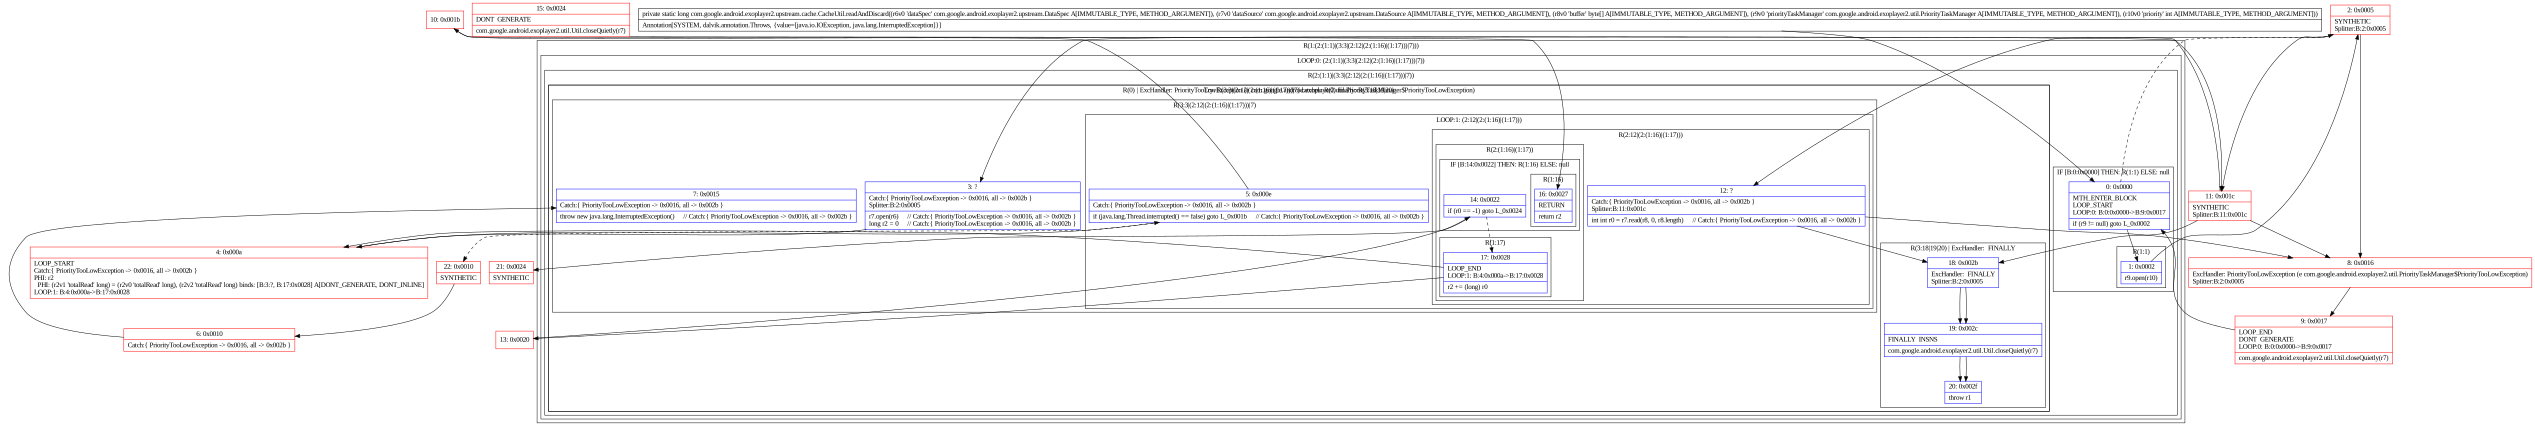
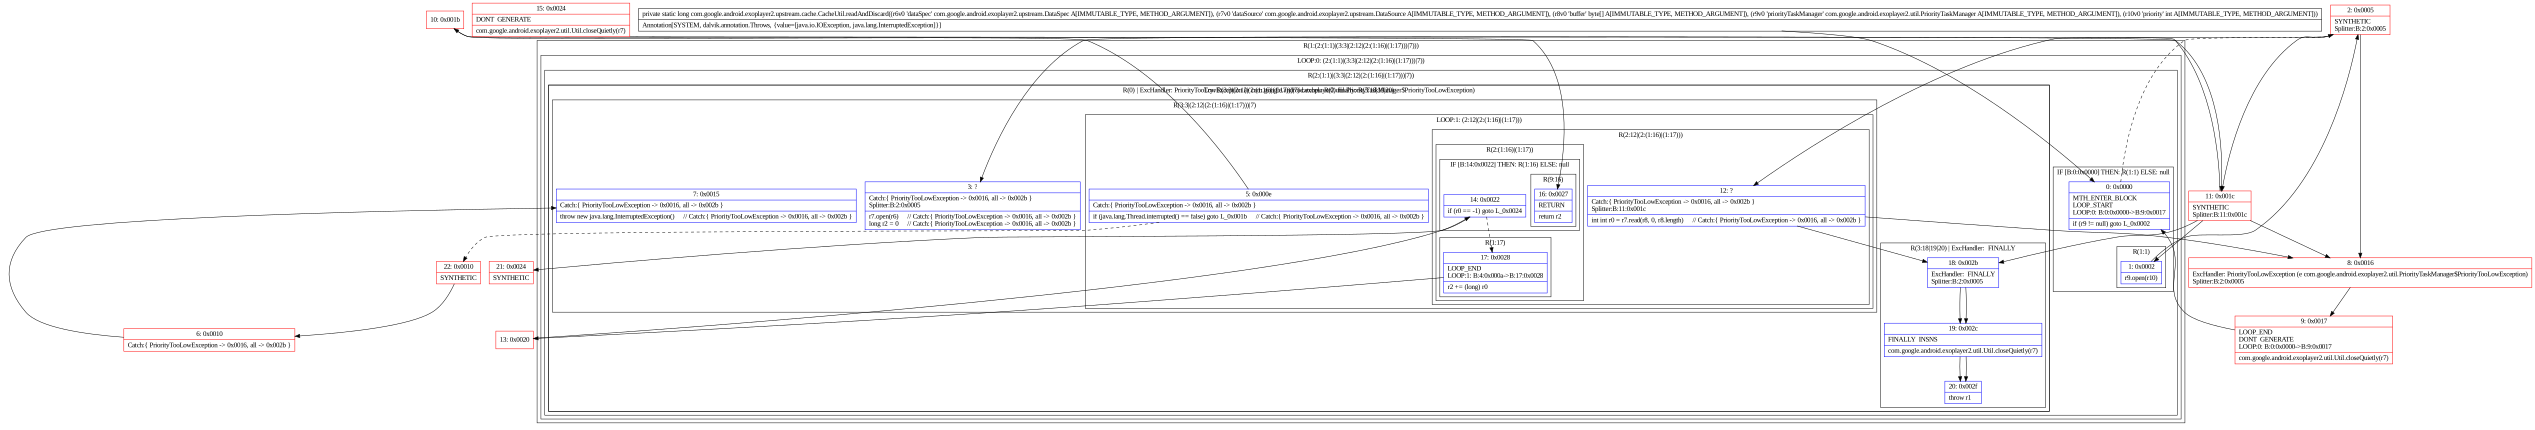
cluster "R(1:16)": label "R(1:16)" -> "R(9:16)"
edge "0: 0x0000" -> "1: 0x0002": now "11: 0x001c" -> "1: 0x0002"
node "4: 0x000a": removed
